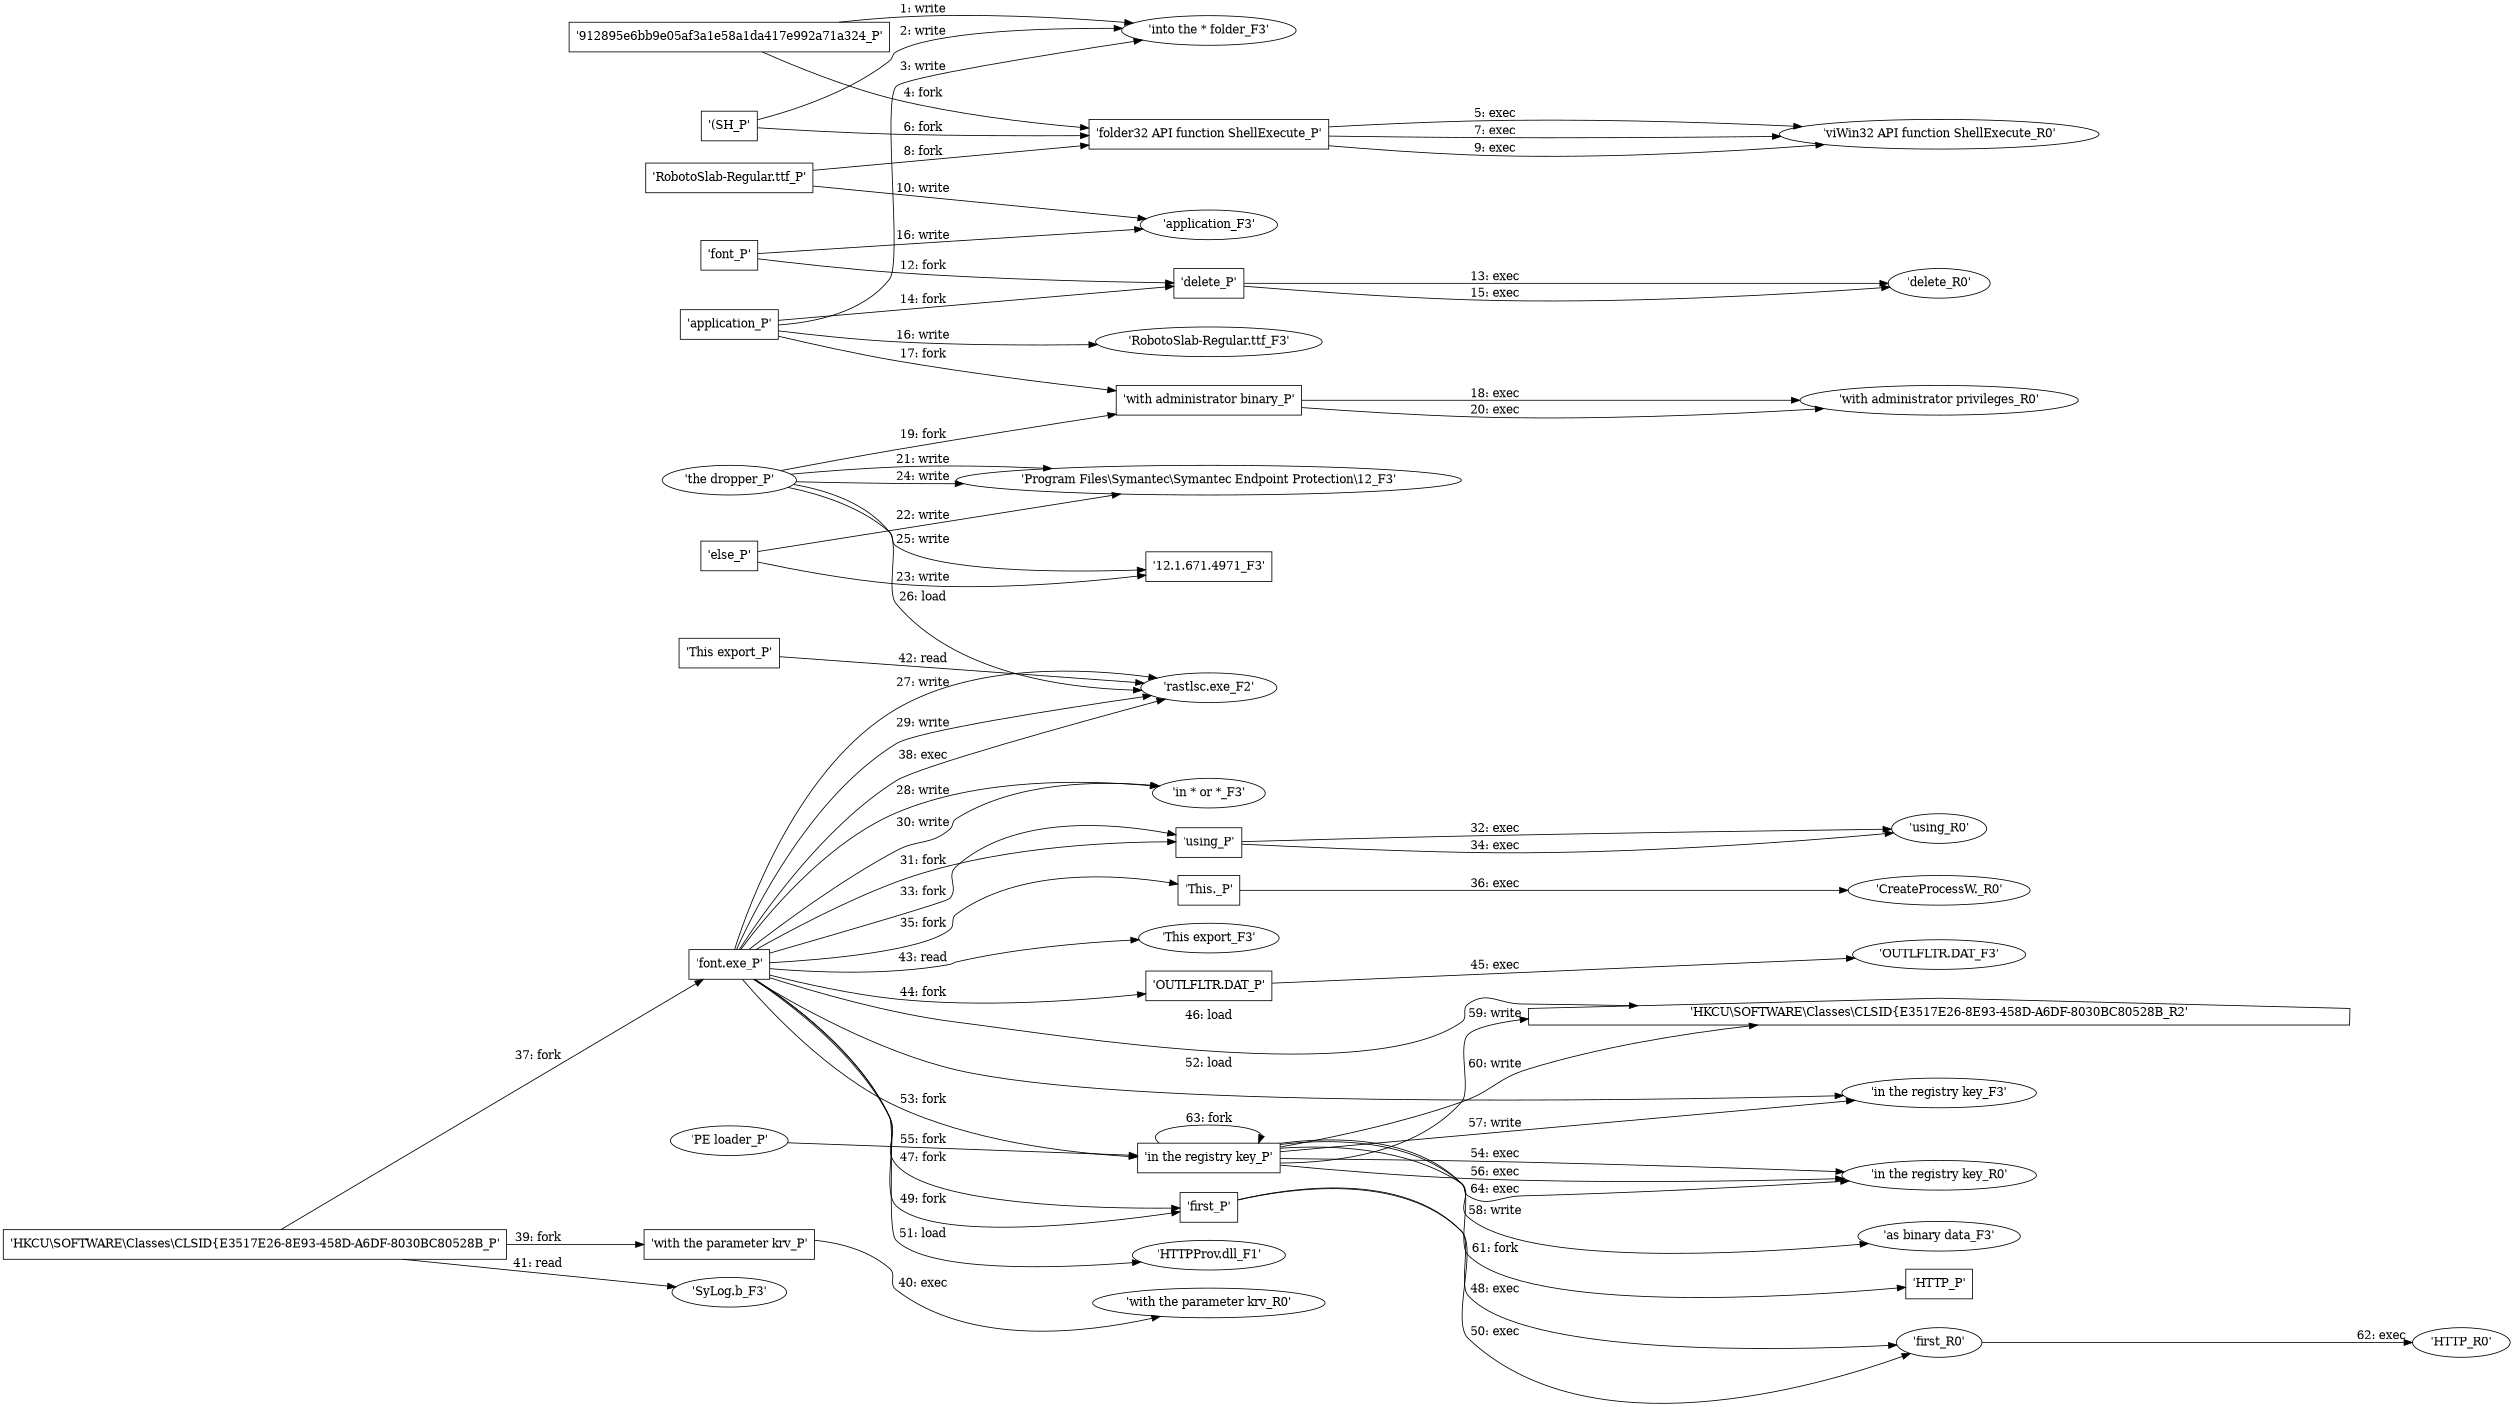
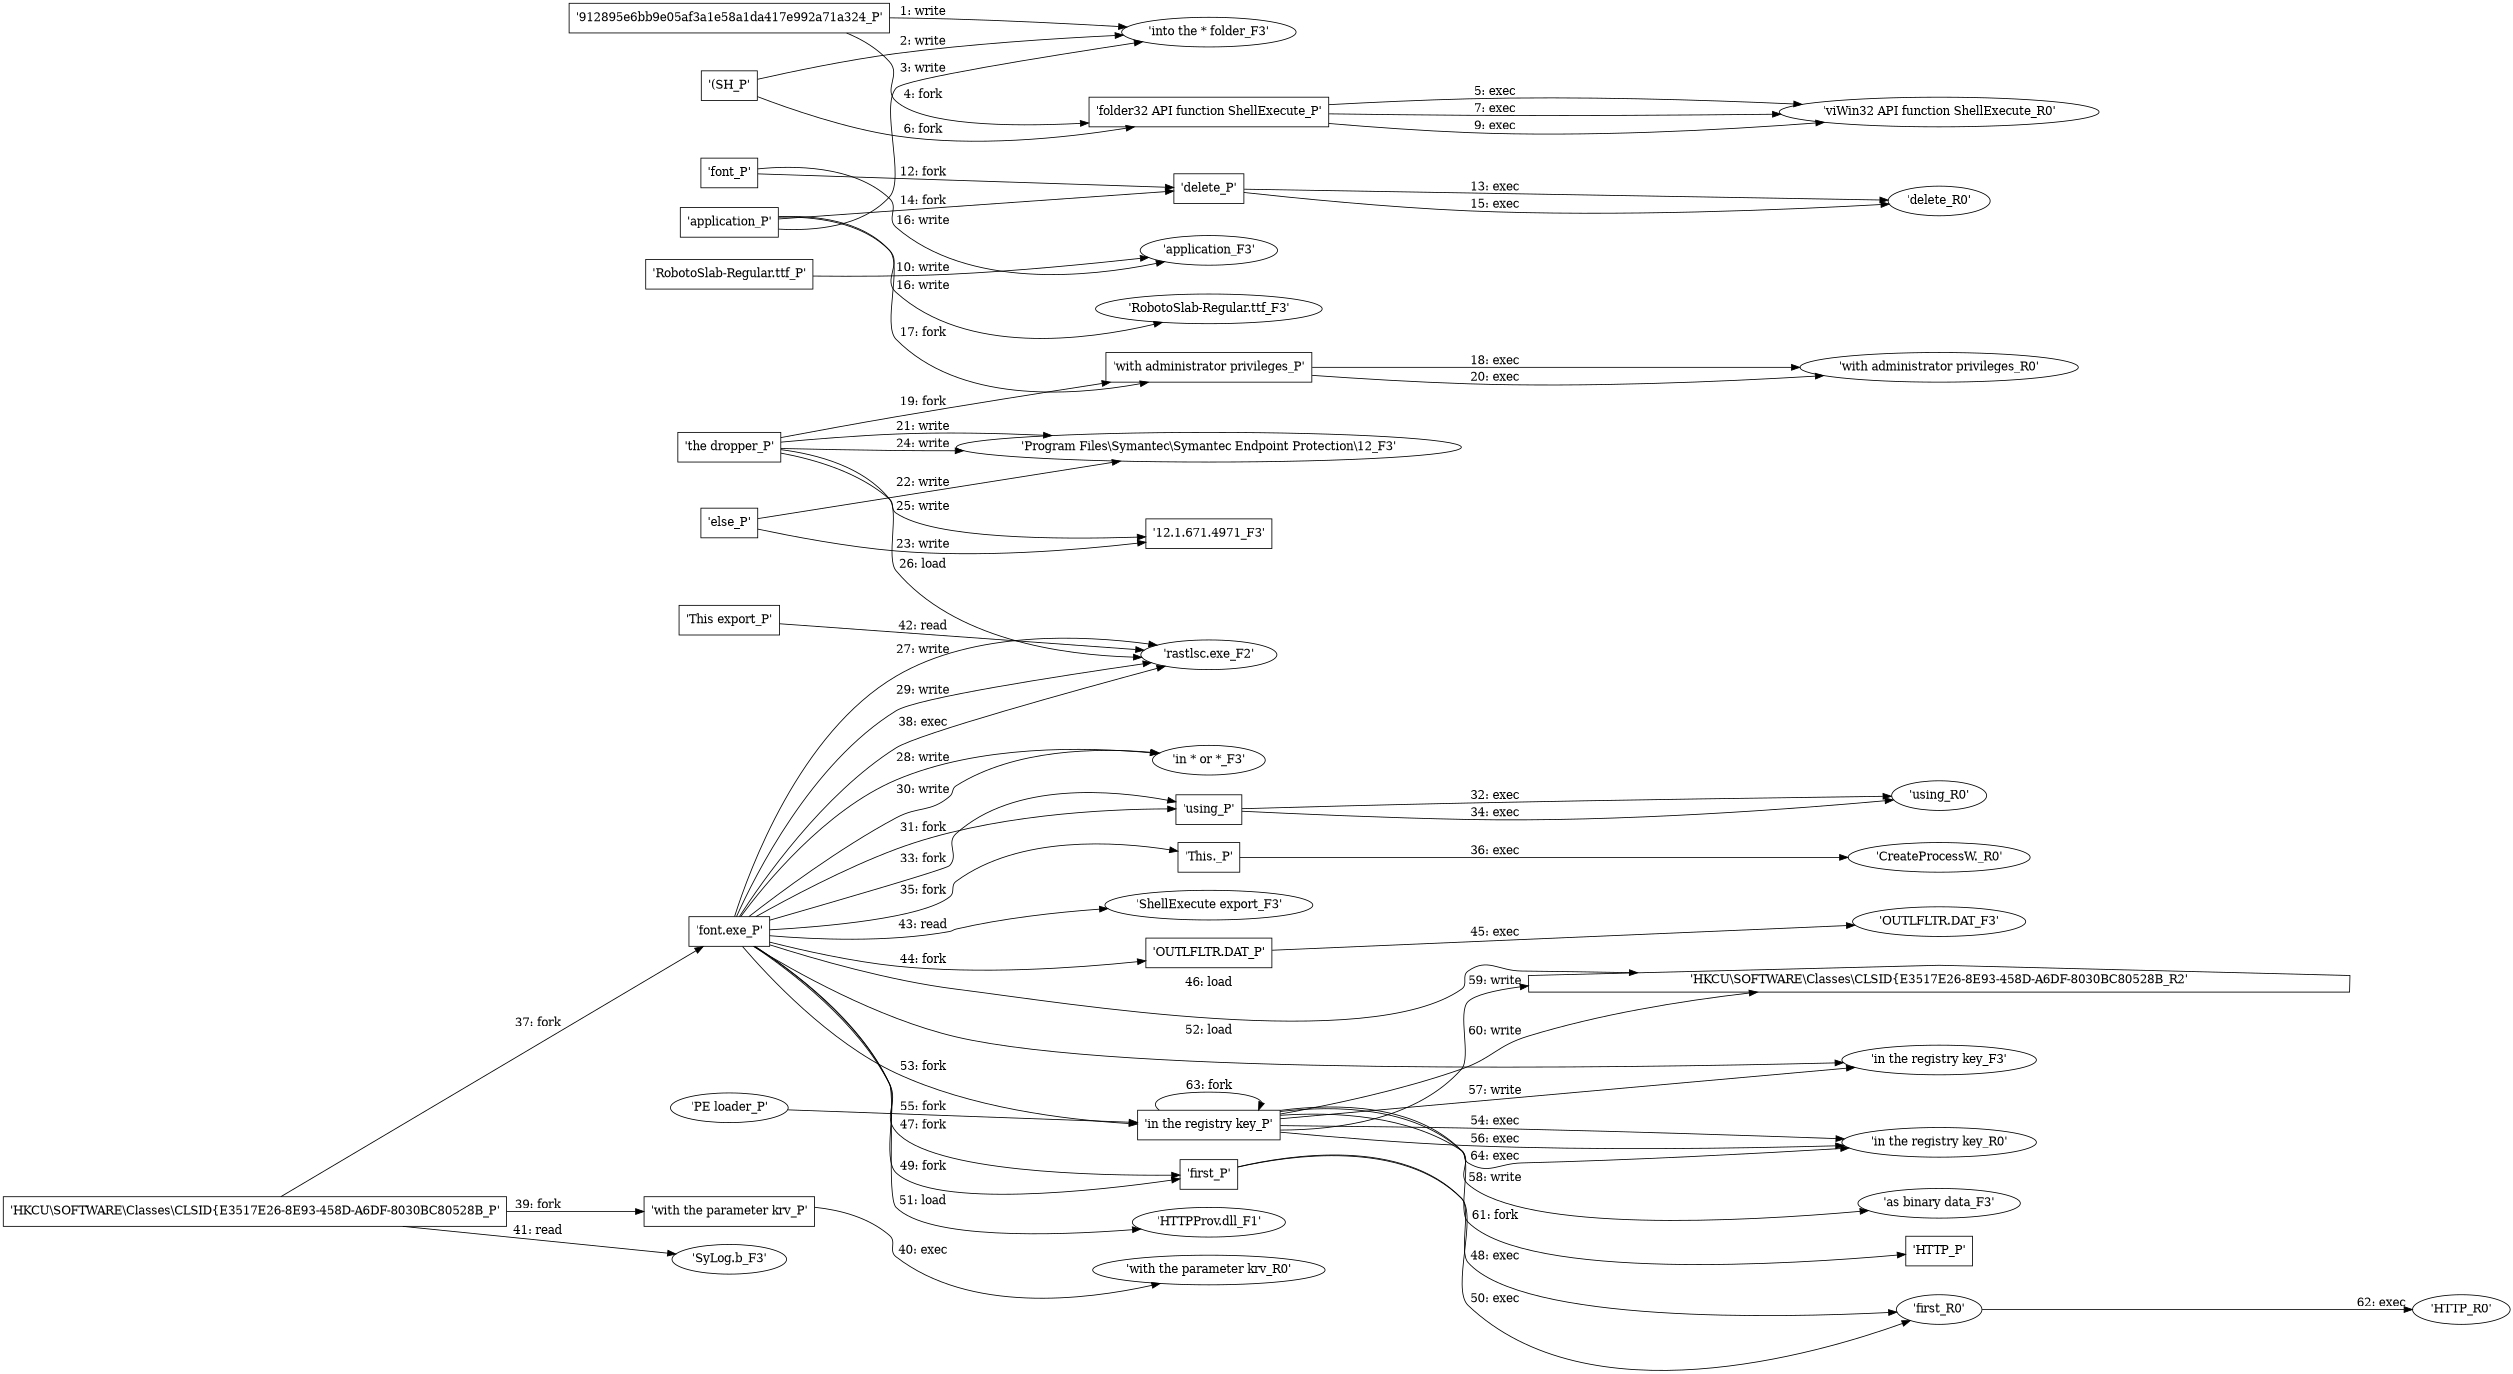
edge "'RobotoSlab-Regular.ttf_P'" -> "'folder32 API function ShellExecute_P'": removed, label "8: fork"
node "'with administrator binary_P'": label "'with administrator binary_P'" -> "'with administrator privileges_P'"
node "'the dropper_P'": shape ellipse -> box
node "'This export_F3'": label "'This export_F3'" -> "'ShellExecute export_F3'"
